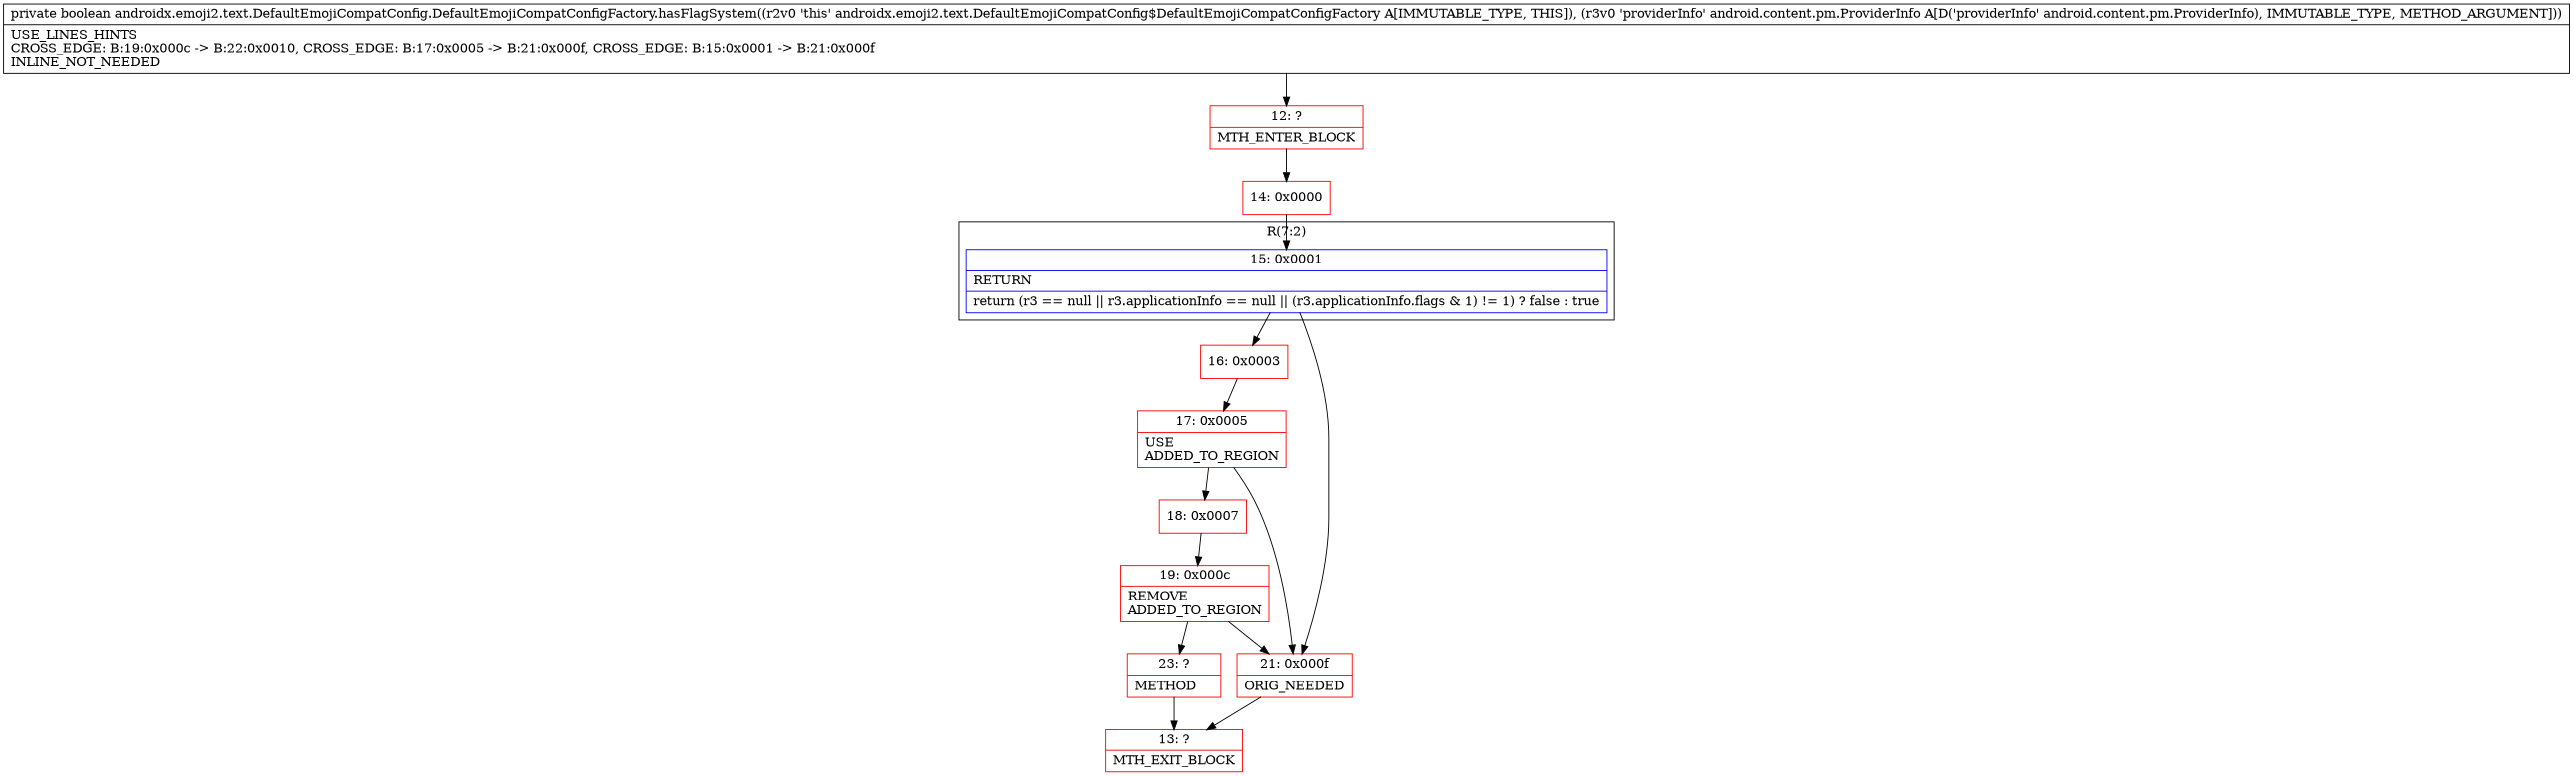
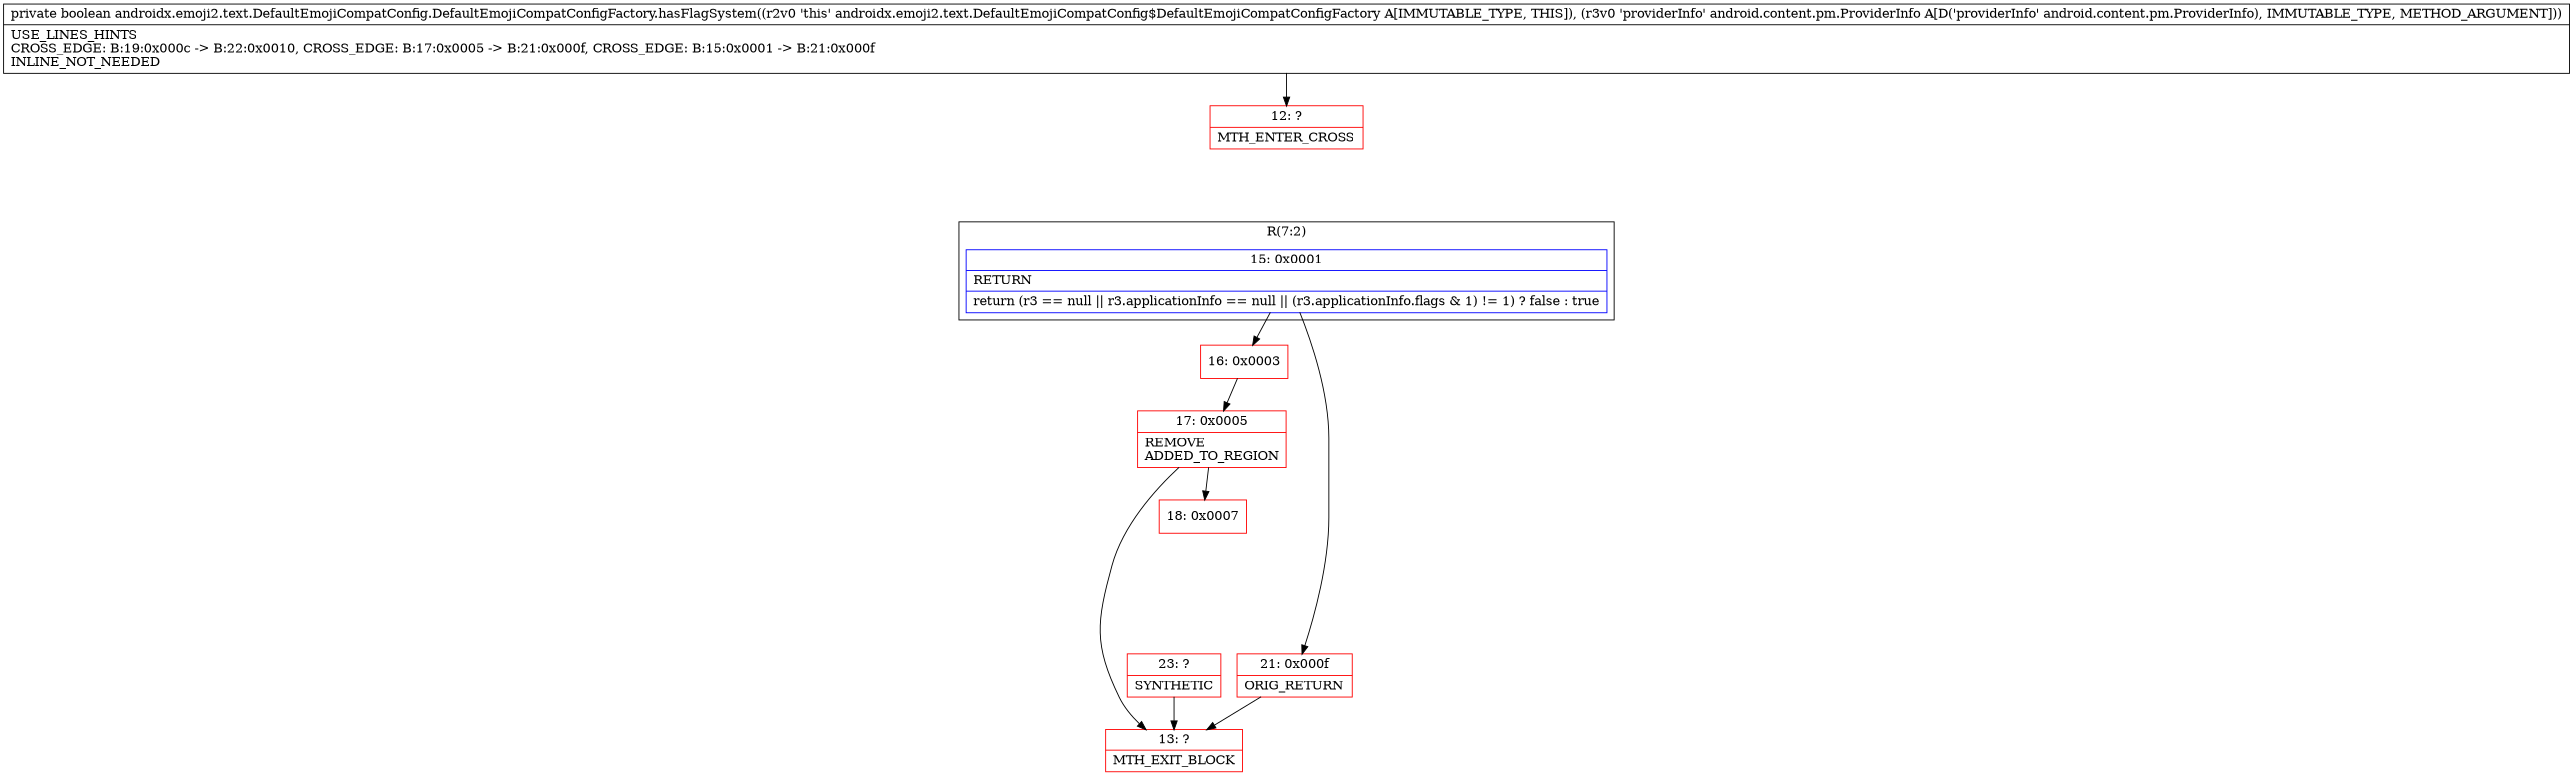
node "12: ?": text "MTH_ENTER_BLOCK" -> "MTH_ENTER_CROSS"
node "14: 0x0000": removed
node "17: 0x0005": text "USE" -> "REMOVE"
edge "17: 0x0005" -> "21: 0x000f": now "17: 0x0005" -> "13: ?"
node "19: 0x000c": removed
node "23: ?": text "METHOD" -> "SYNTHETIC"
node "21: 0x000f": text "ORIG_NEEDED" -> "ORIG_RETURN"
